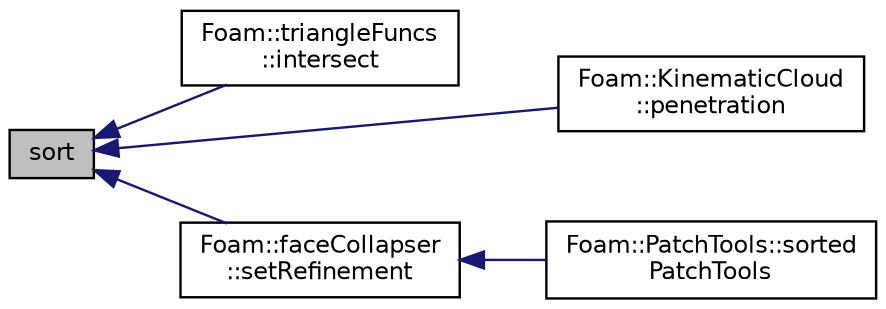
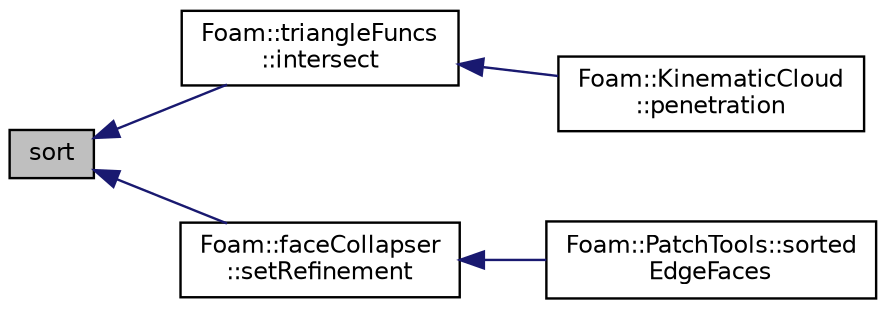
edge "Foam::KinematicCloud ::penetration" -> "sort": now "Foam::KinematicCloud ::penetration" -> "Foam::triangleFuncs ::intersect"
node "Foam::PatchTools::sorted PatchTools": label "Foam::PatchTools::sorted PatchTools" -> "Foam::PatchTools::sorted EdgeFaces"
